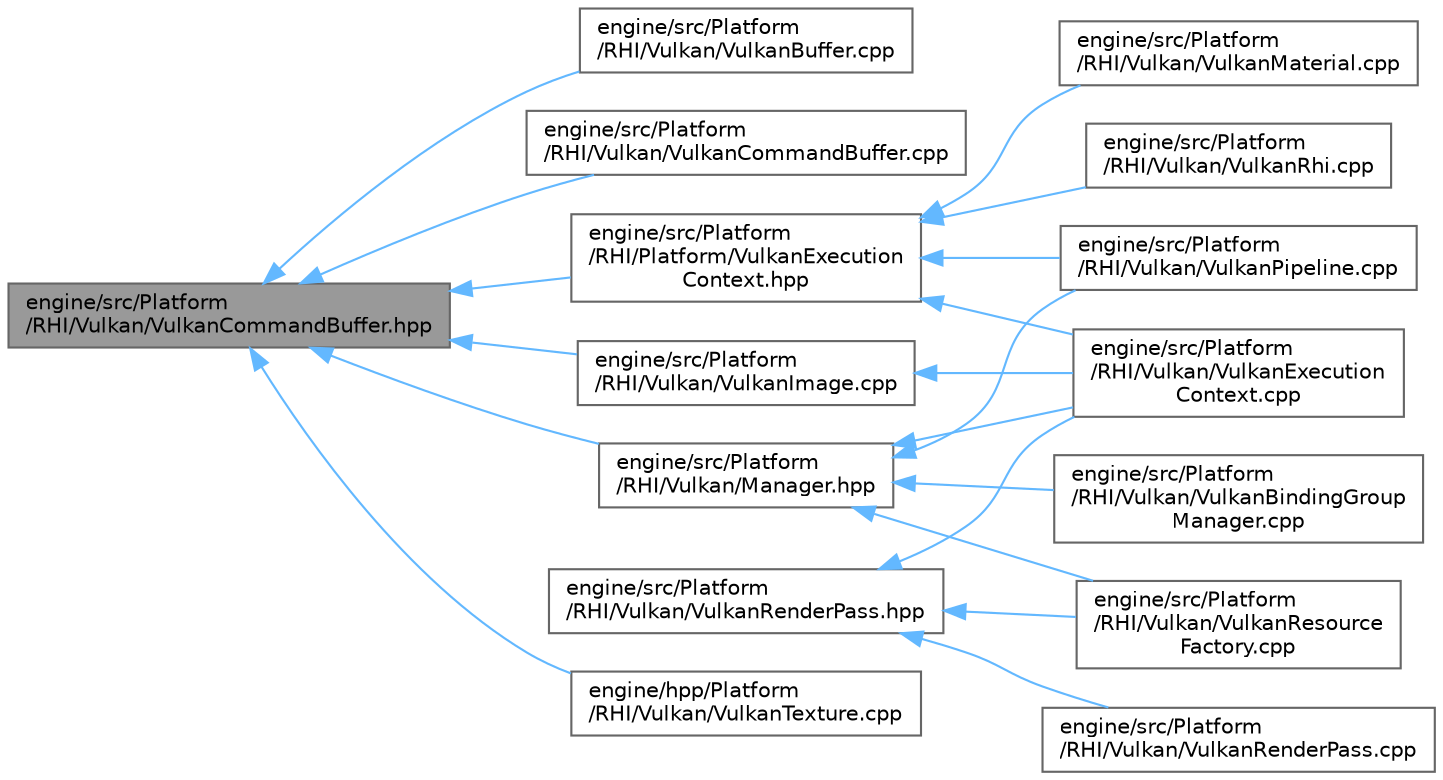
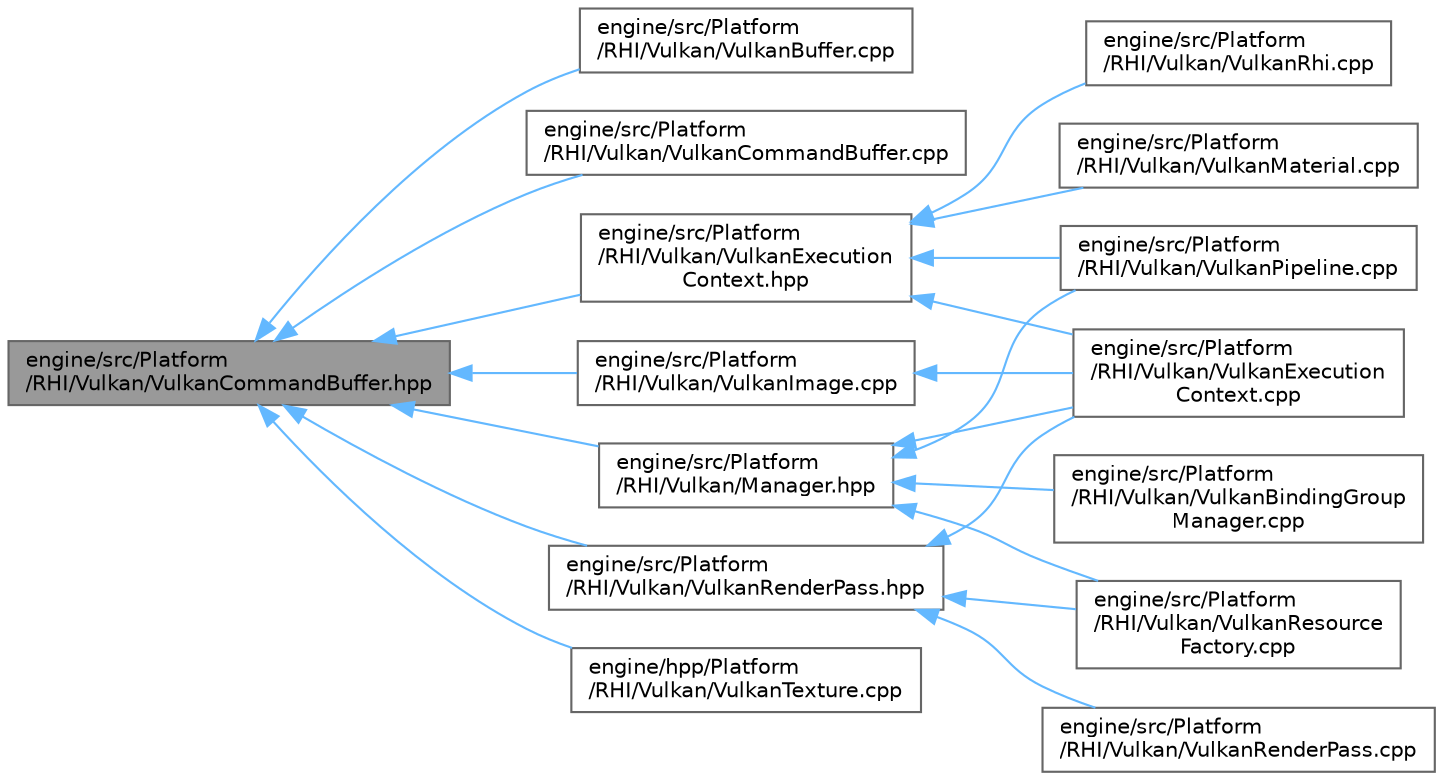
node "engine/src/Platform /RHI/Platform/VulkanExecution Context.hpp": label "engine/src/Platform /RHI/Platform/VulkanExecution Context.hpp" -> "engine/src/Platform /RHI/Vulkan/VulkanExecution Context.hpp"
edge "engine/src/Platform /RHI/Vulkan/VulkanRenderPass.hpp" -> "engine/src/Platform /RHI/Vulkan/VulkanCommandBuffer.hpp": added
